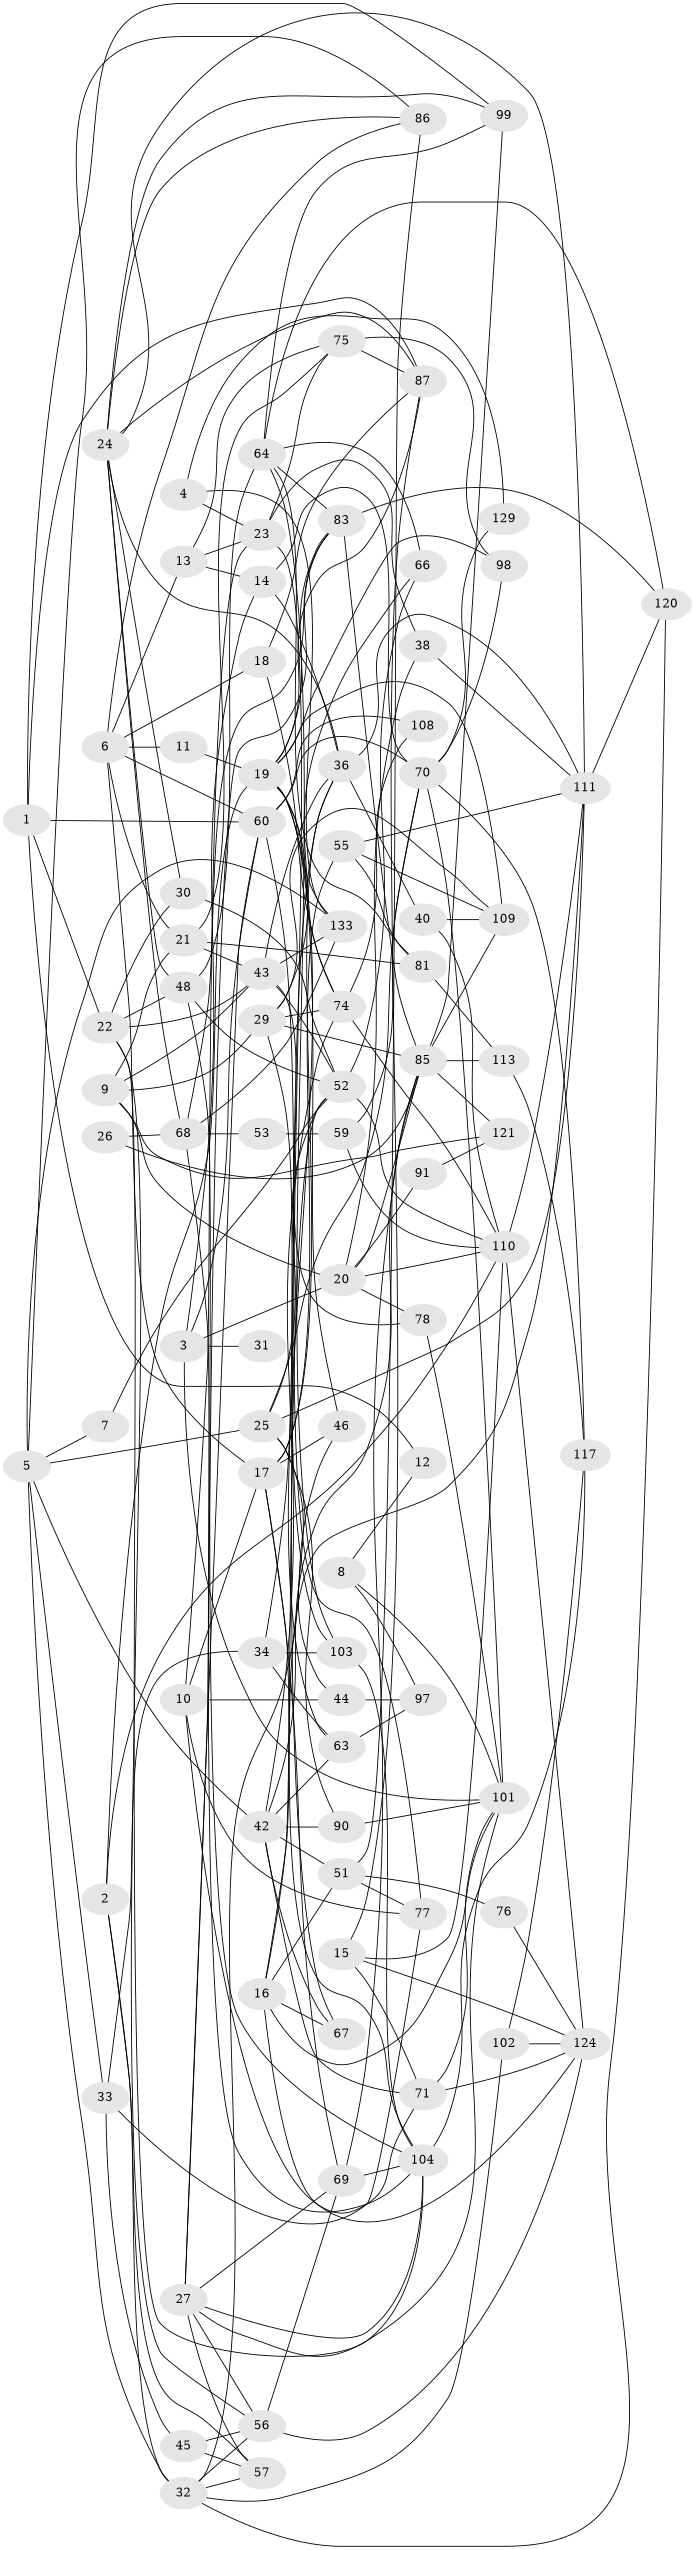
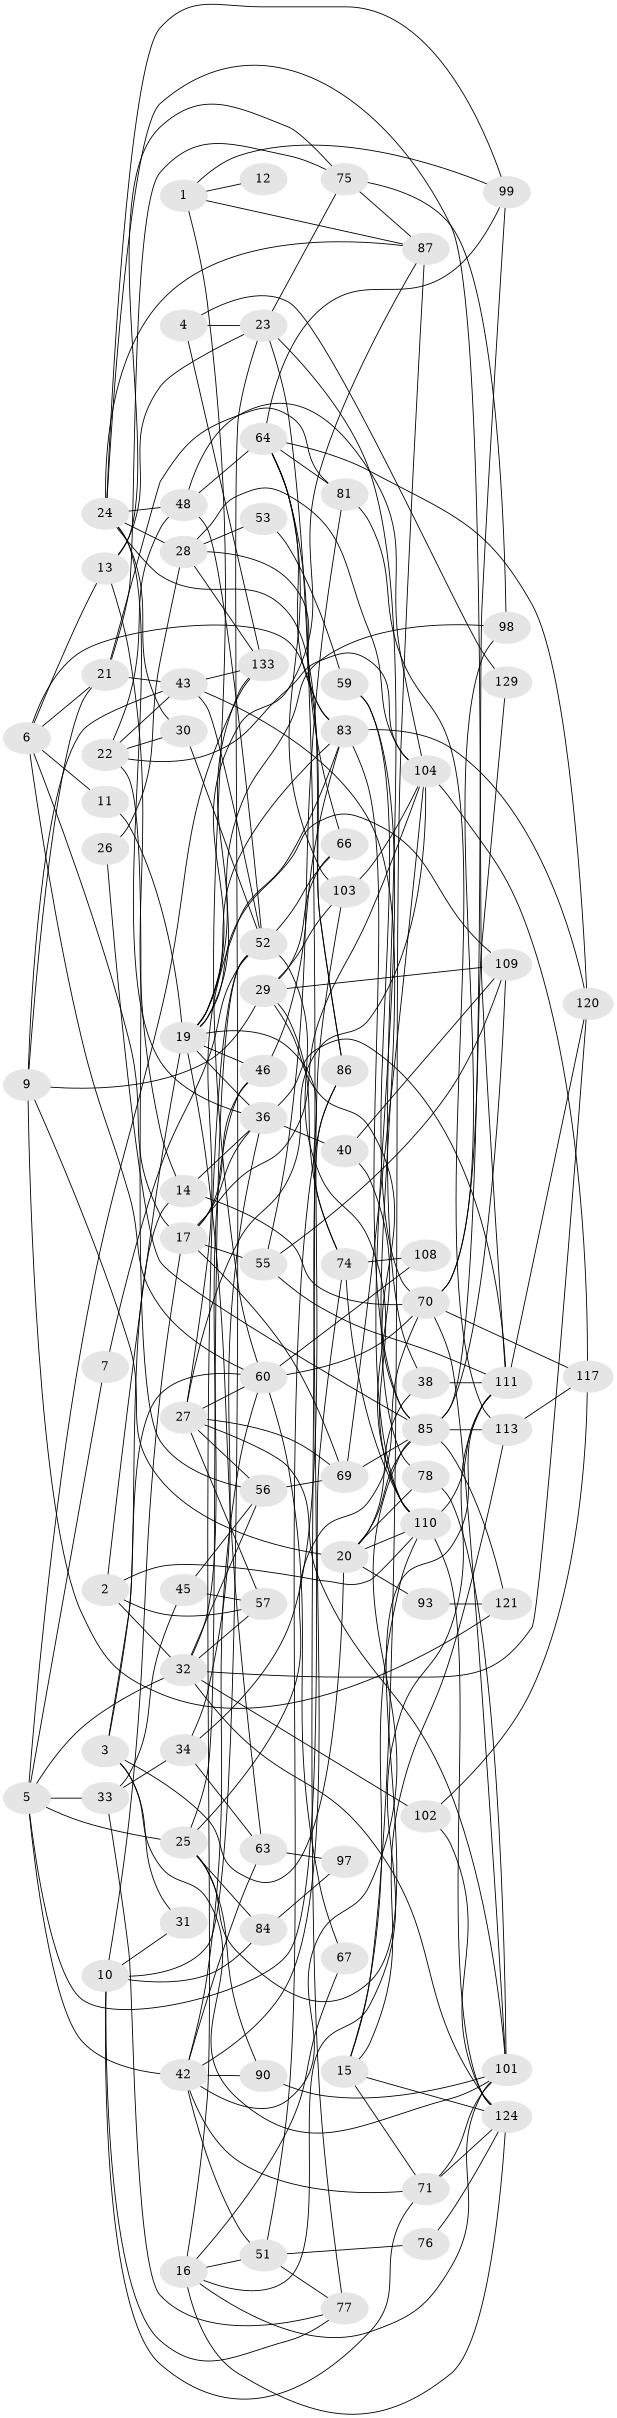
node "18": removed
edge "36" -- "43": now "36" -- "19"
edge "83" -- "46": added
edge "1" -- "22": removed
node "68": label "68" -> "28"
node "91": label "91" -> "93"
node "8": removed
node "44": label "44" -> "84"
edge "113" -- "15": added
edge "31" -- "10": added
edge "42" -- "67": now "42" -- "60"
edge "124" -- "56": now "124" -- "32"
